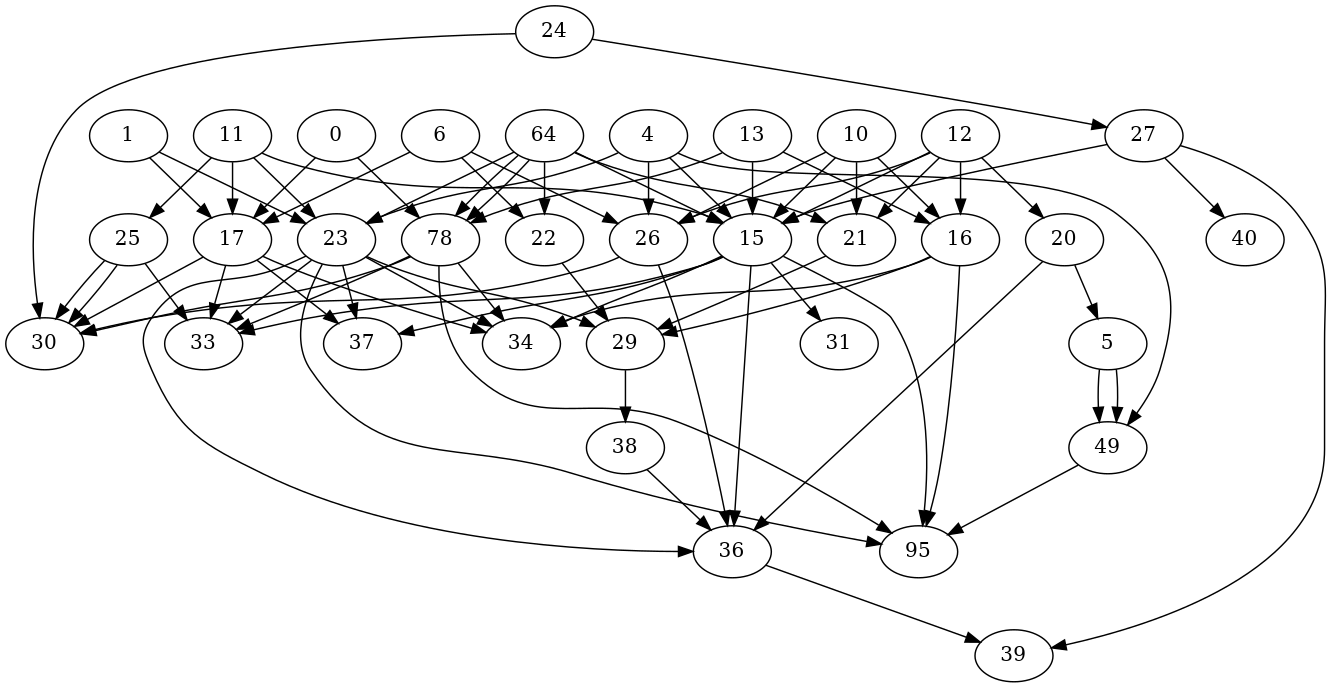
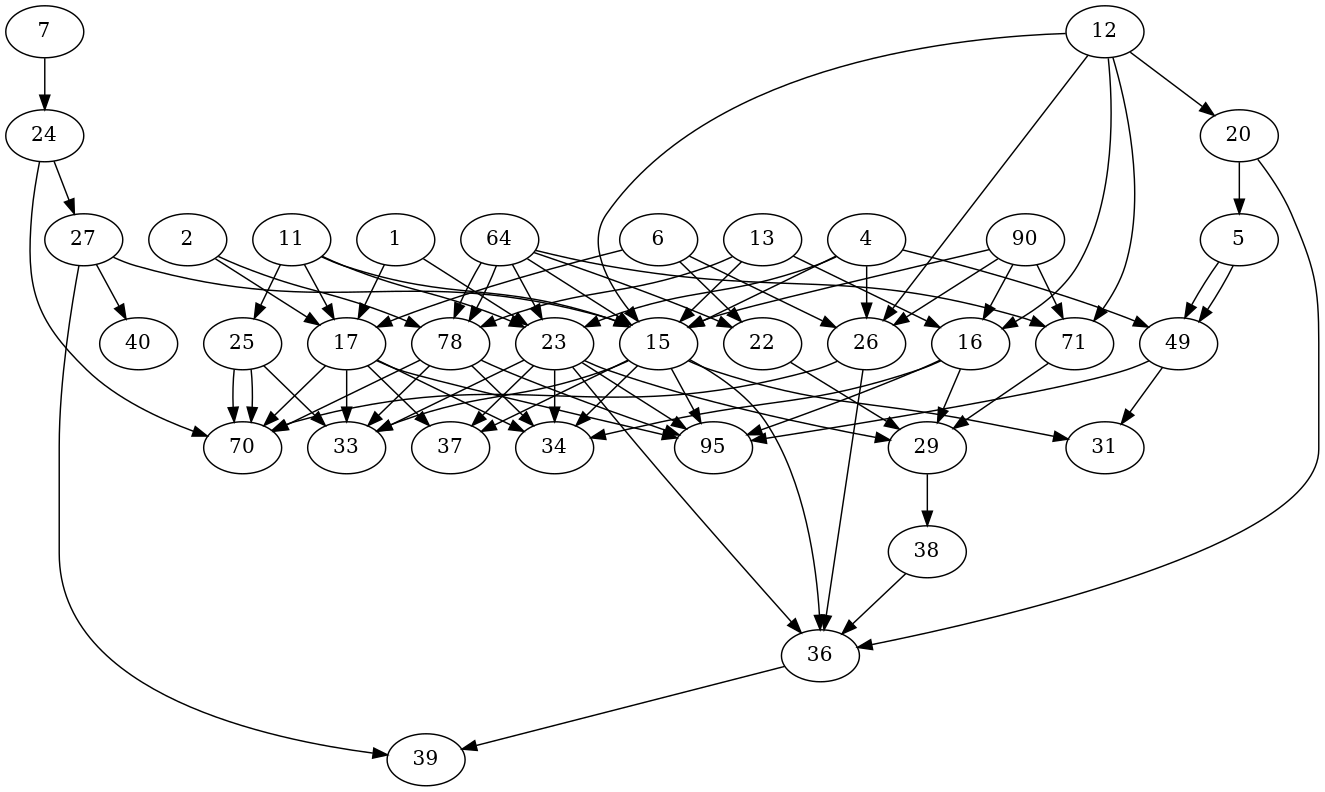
node "7": added
node "0": label "0" -> "2"
node "10": label "10" -> "90"
node "21": label "21" -> "71"
node "30": label "30" -> "70"
edge "49" -> "31": added
edge "17" -> "95": added
